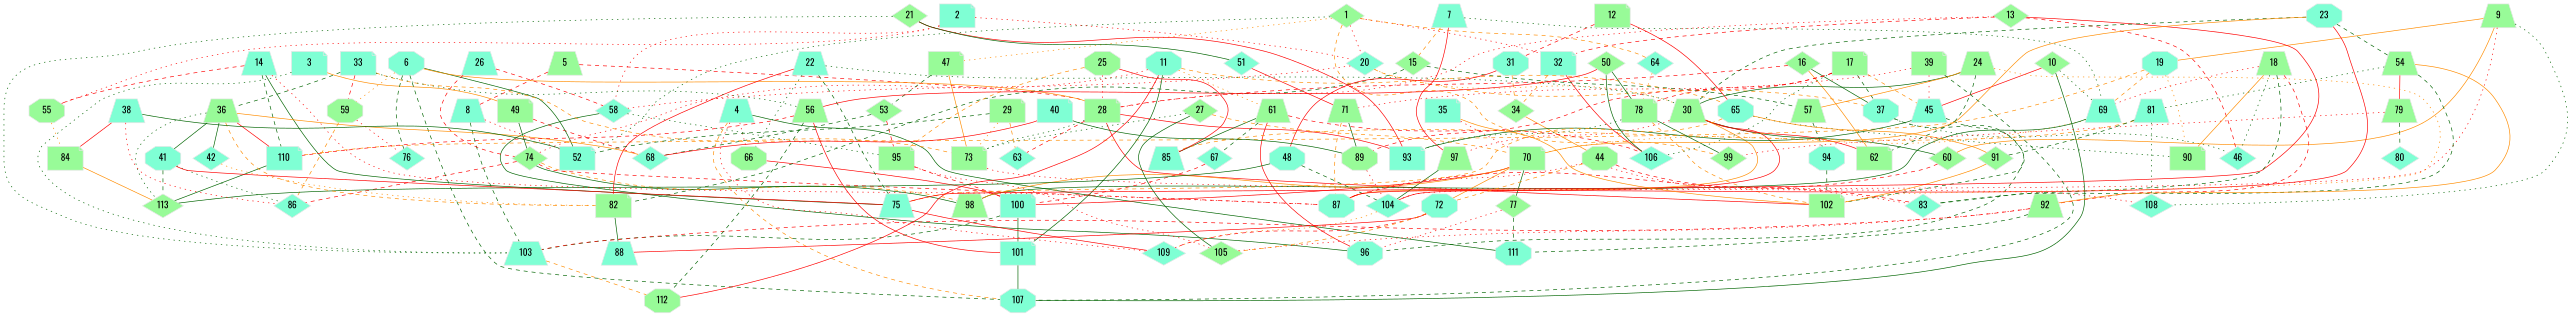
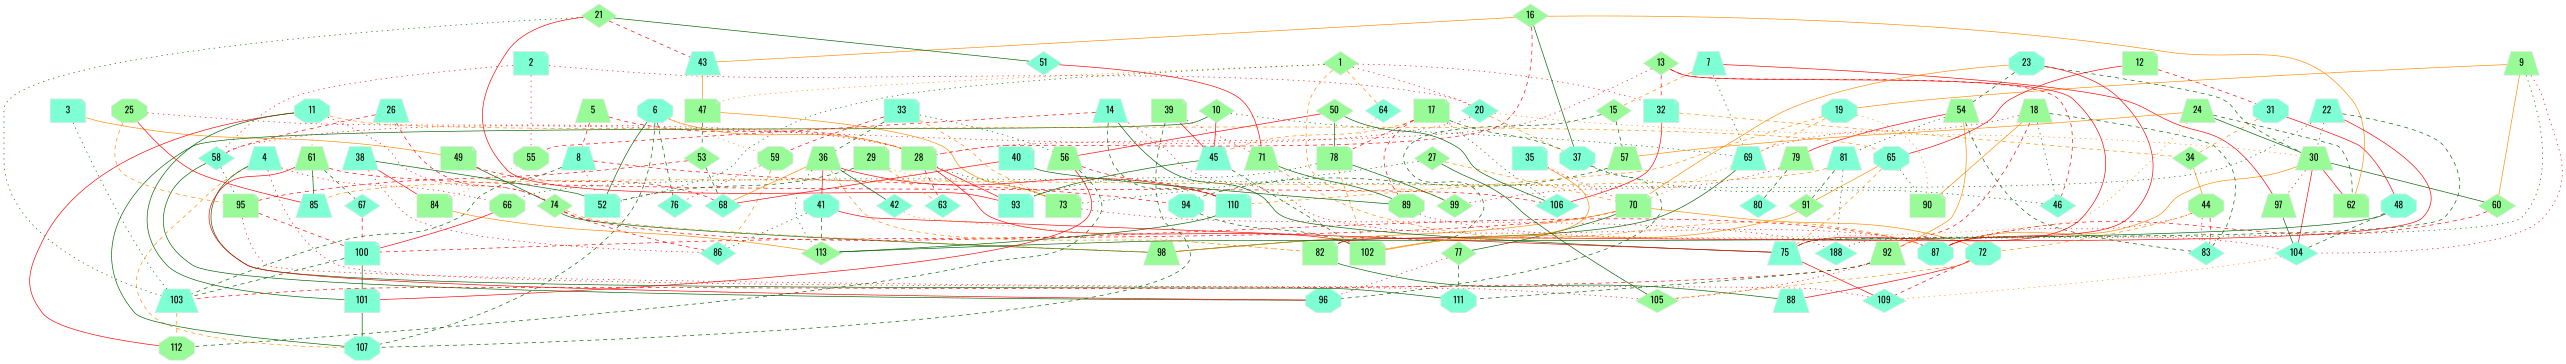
node "43": added
edge "39" -- "45": style dotted -> solid
edge "36" -- "41": color darkgreen -> red
edge "8" -- "94": added
edge "70" -- "100": style solid -> dashed
node "108": label "108" -> "188"
